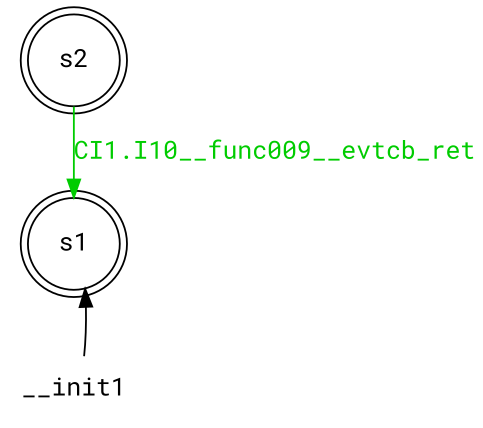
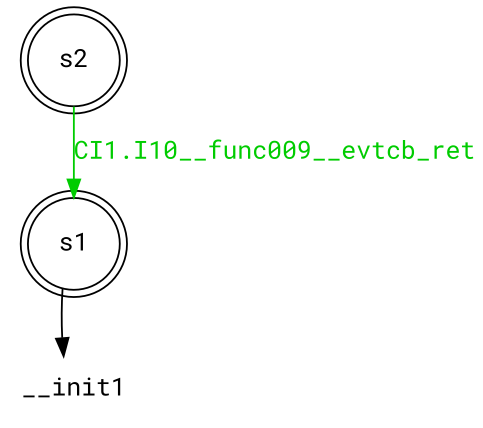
edge "__init1" -> "s1": reversed
